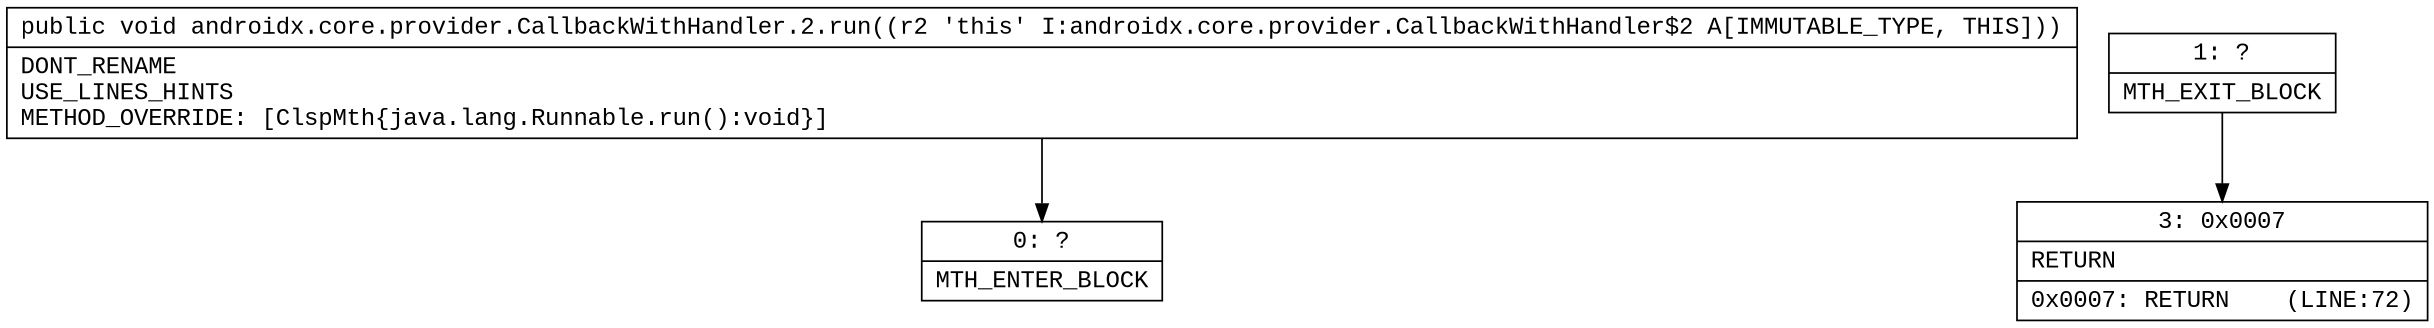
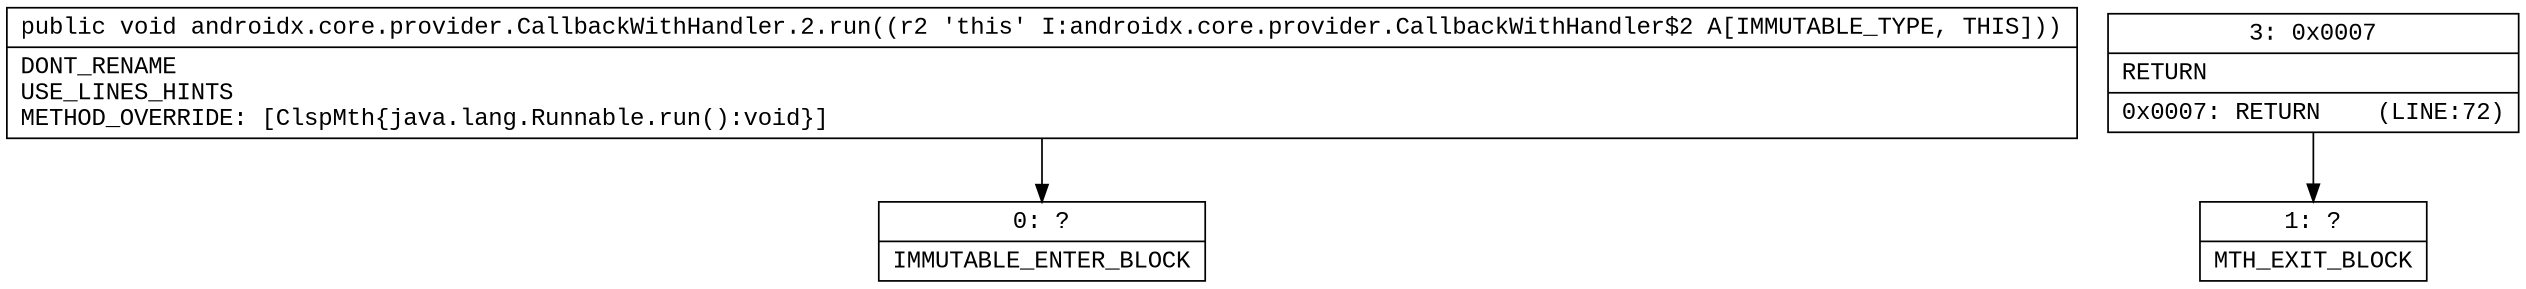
edge "1: ?" -> "3: 0x0007": reversed
node "0: ?": text "MTH_ENTER_BLOCK" -> "IMMUTABLE_ENTER_BLOCK"
